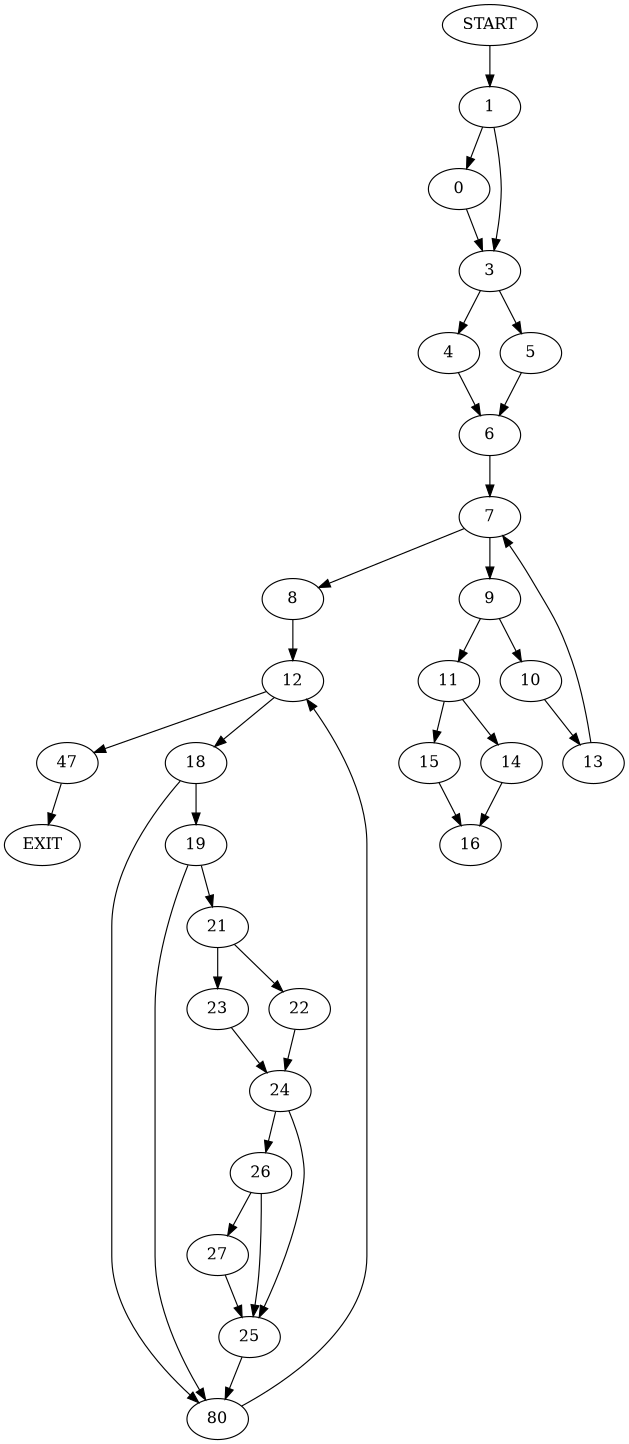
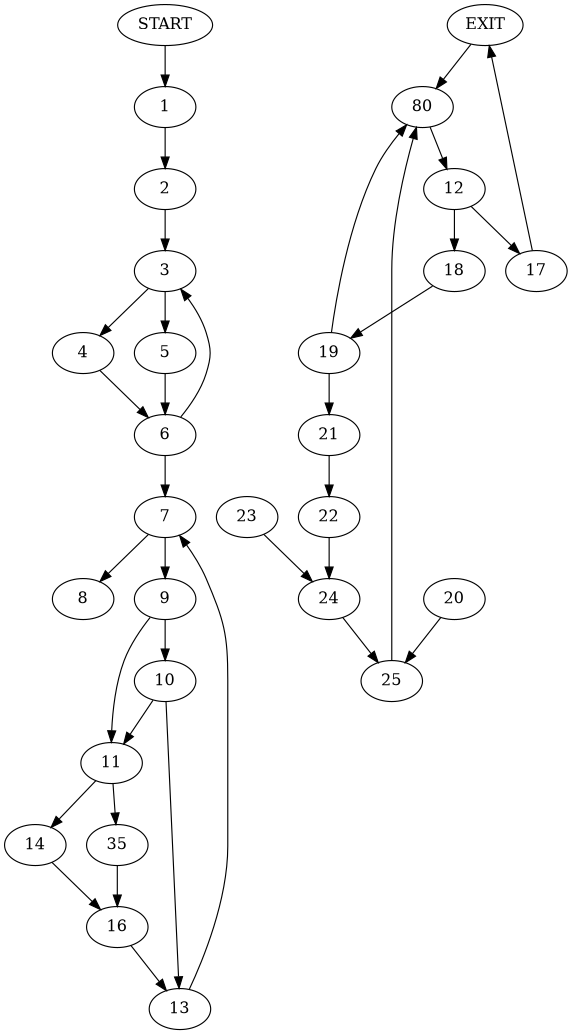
edge "1" -> "3": now "6" -> "3"
node "0": label "0" -> "2"
edge "8" -> "12": removed
edge "10" -> "11": added
node "47": label "47" -> "17"
node "15": label "15" -> "35"
edge "21" -> "23": removed
edge "16" -> "13": added
edge "18" -> "80": now "EXIT" -> "80"
node "26": removed
node "27": label "27" -> "20"
